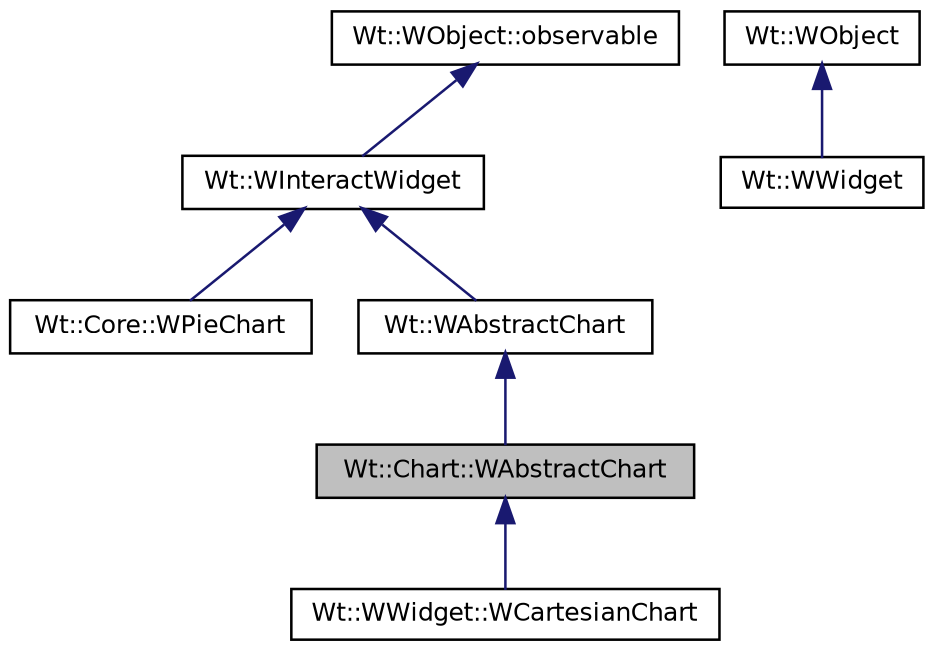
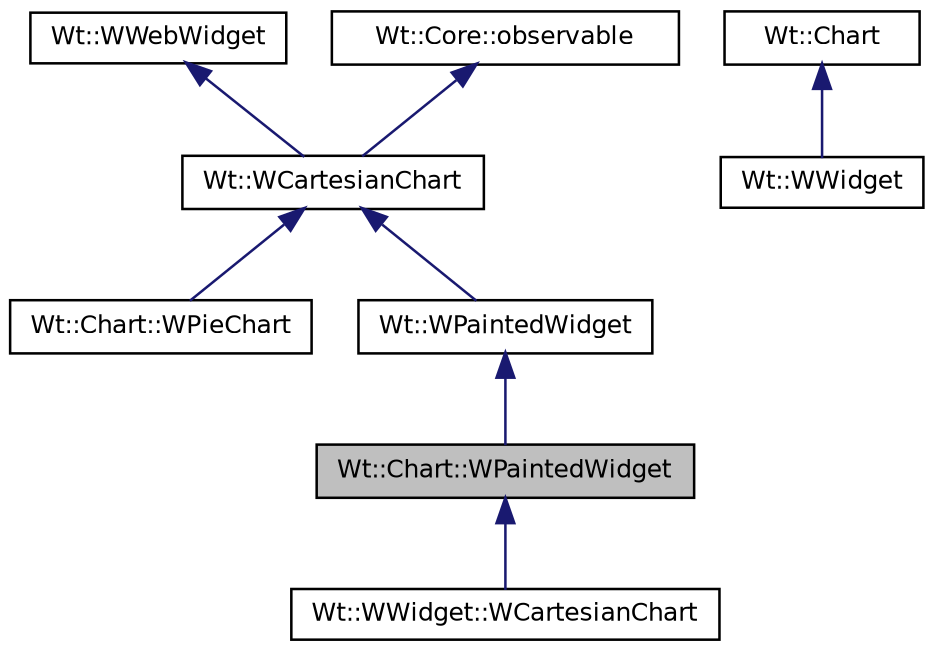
node "Wt::WWebWidget": added
node "Wt::WObject::observable": label "Wt::WObject::observable" -> "Wt::Core::observable"
node "Wt::WObject": label "Wt::WObject" -> "Wt::Chart"
node "Wt::WInteractWidget": label "Wt::WInteractWidget" -> "Wt::WCartesianChart"
node "Wt::Core::WPieChart": label "Wt::Core::WPieChart" -> "Wt::Chart::WPieChart"
node "Wt::WAbstractChart": label "Wt::WAbstractChart" -> "Wt::WPaintedWidget"
node "Wt::Chart::WAbstractChart": label "Wt::Chart::WAbstractChart" -> "Wt::Chart::WPaintedWidget"
